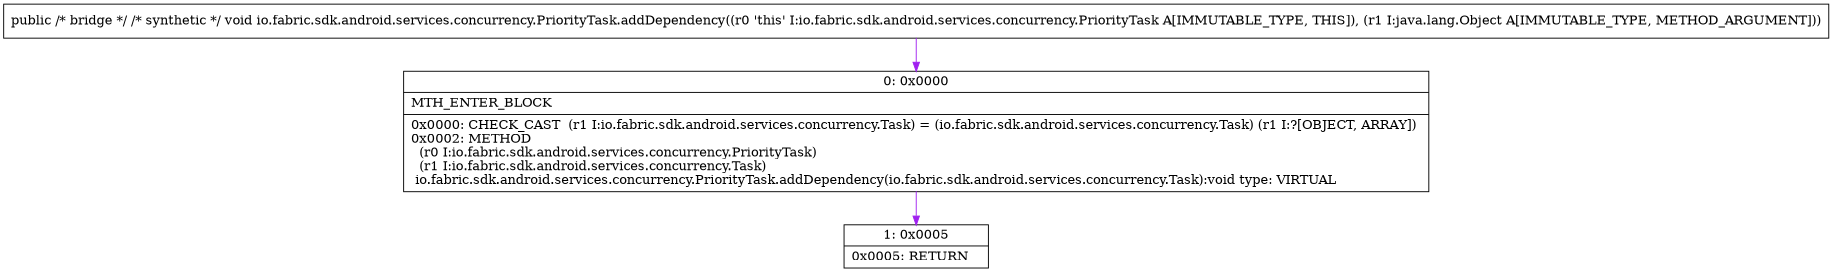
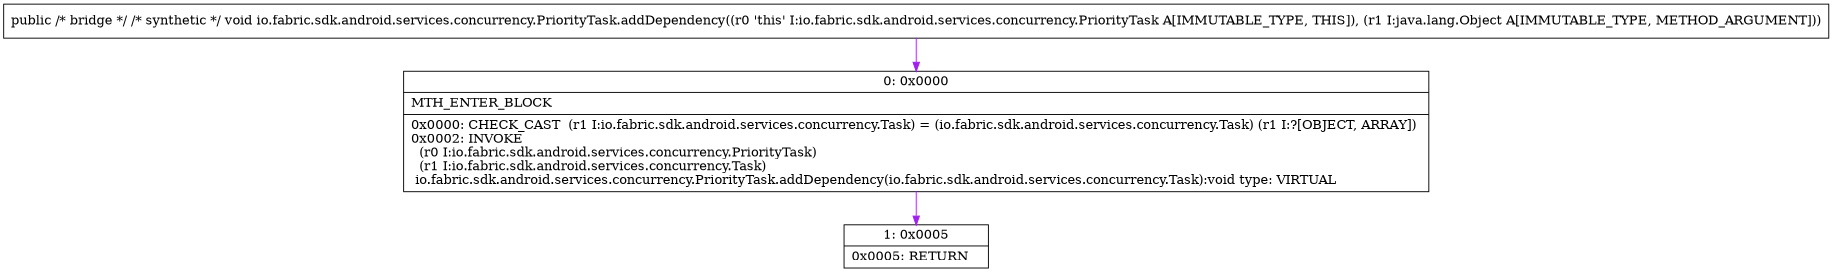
node "0: 0x0000": text "0x0002: METHOD" -> "0x0002: INVOKE"
